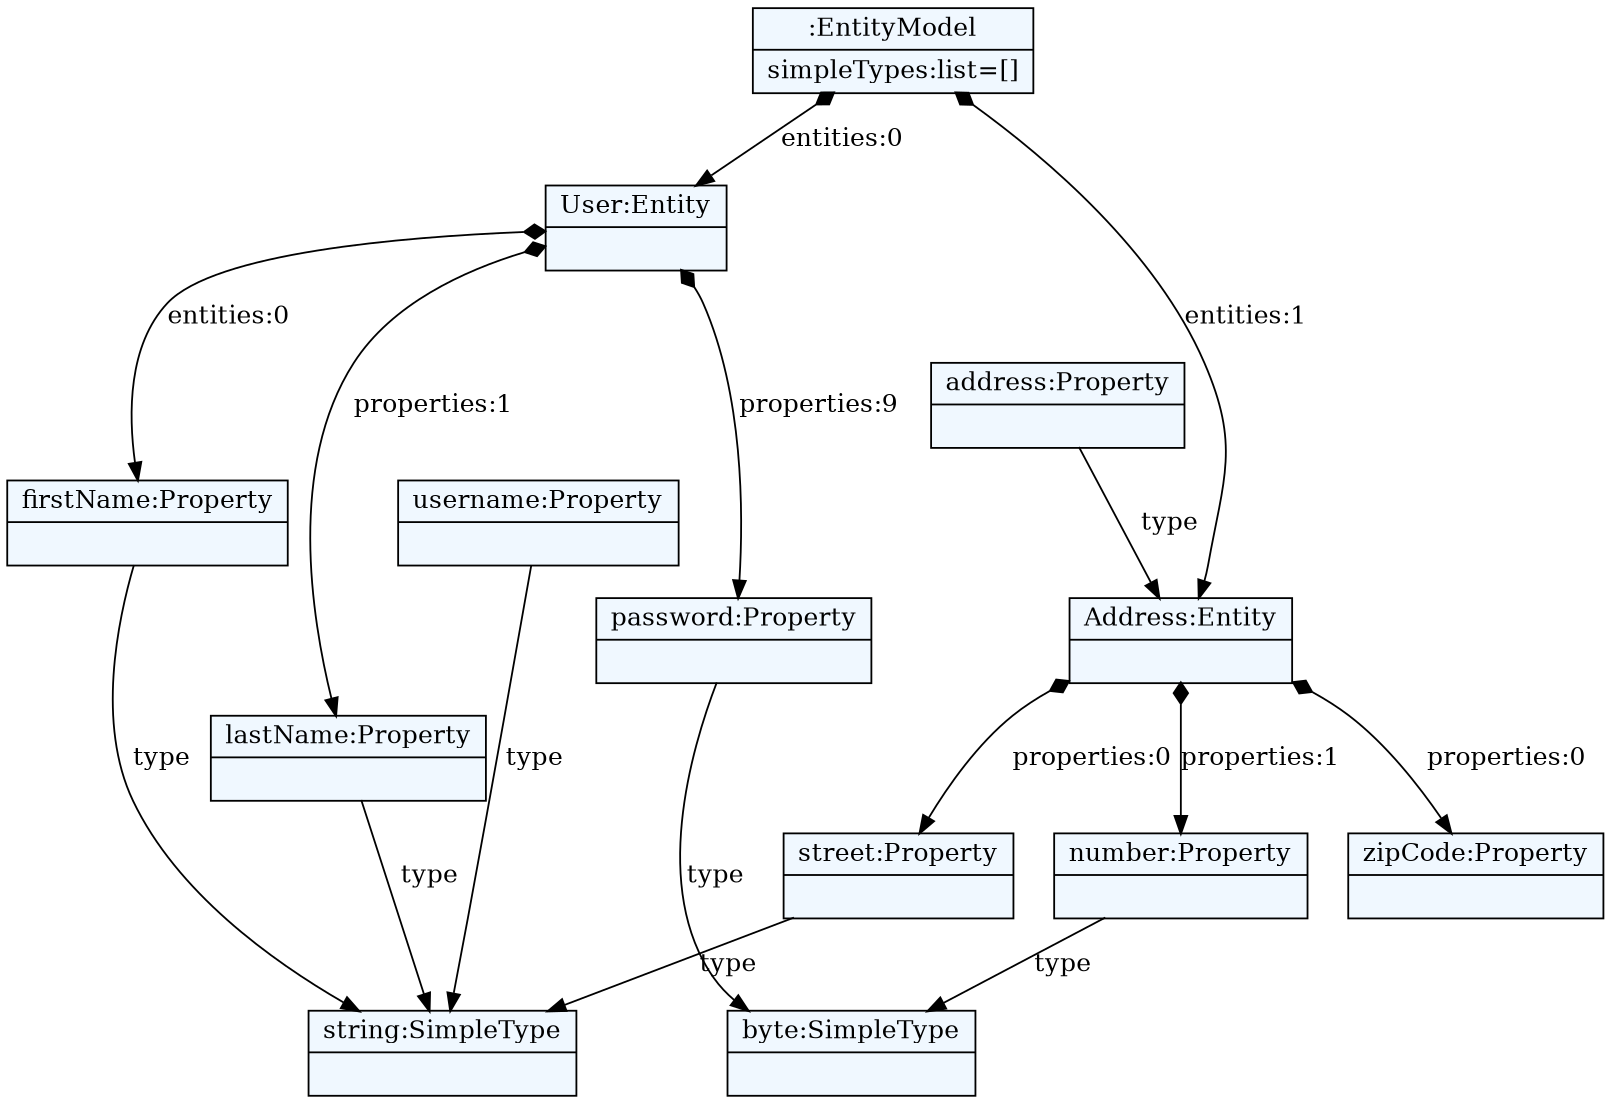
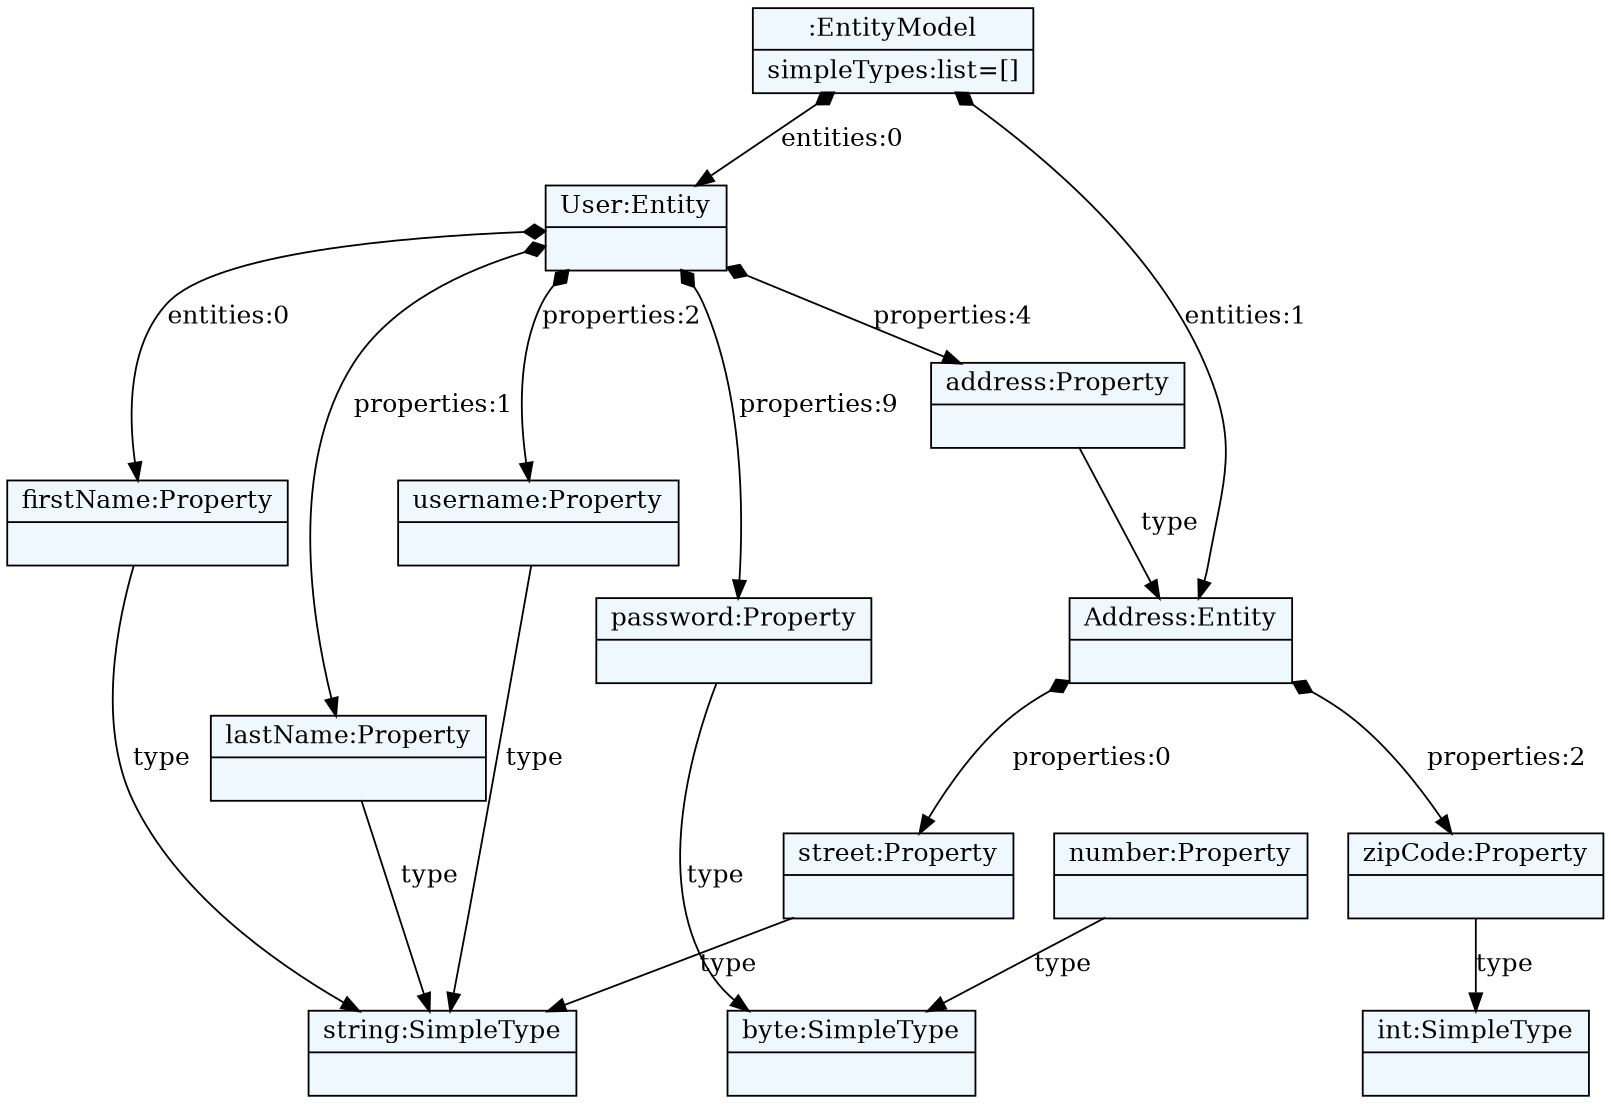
edge "User:Entity" -- "address:Property": added, label "properties:4"
edge "User:Entity" -- "username:Property": added, label "properties:2"
edge "Address:Entity" -- "zipCode:Property": label "properties:0" -> "properties:2"
edge "Address:Entity" -- "number:Property": removed, label "properties:1"
node "int:SimpleType": added
